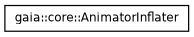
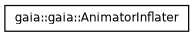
node "gaia::core::AnimatorInflater": label "gaia::core::AnimatorInflater" -> "gaia::gaia::AnimatorInflater"
